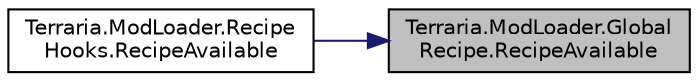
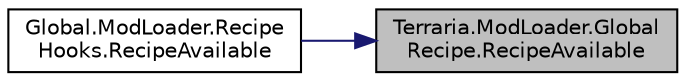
node "Terraria.ModLoader.Recipe Hooks.RecipeAvailable": label "Terraria.ModLoader.Recipe Hooks.RecipeAvailable" -> "Global.ModLoader.Recipe Hooks.RecipeAvailable"
